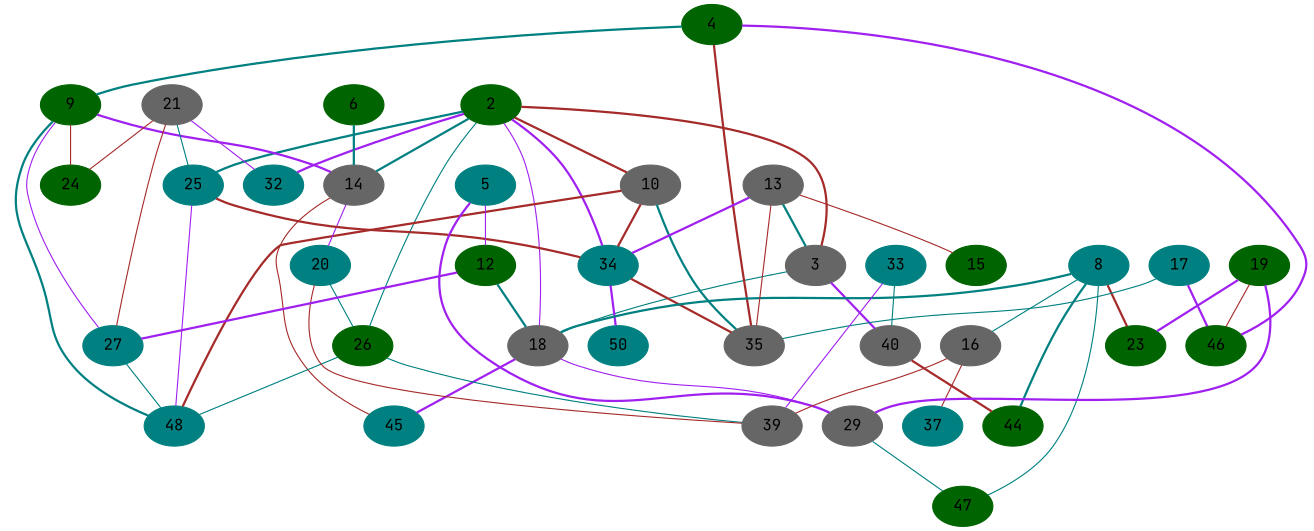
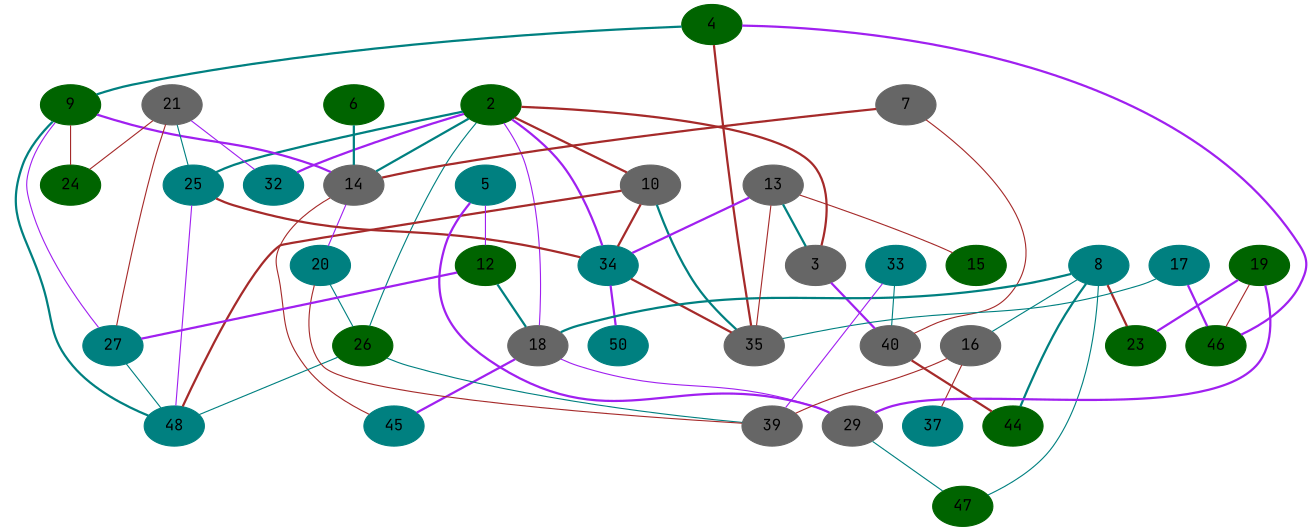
node "7": added
edge "3" -- "18": removed
